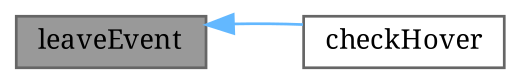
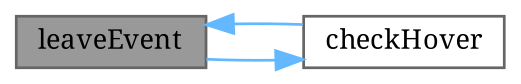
edge "leaveEvent" -> "checkHover": added
